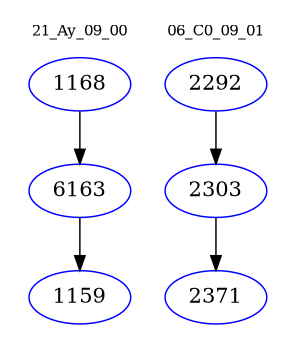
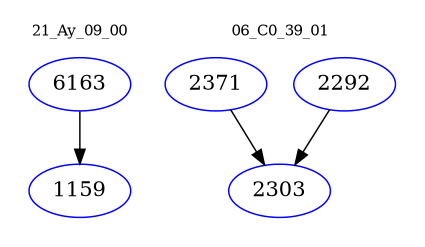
cluster "06_C0_09_01": label "06_C0_09_01" -> "06_C0_39_01"
node "1168": removed
edge "2303" -> "2371": reversed
